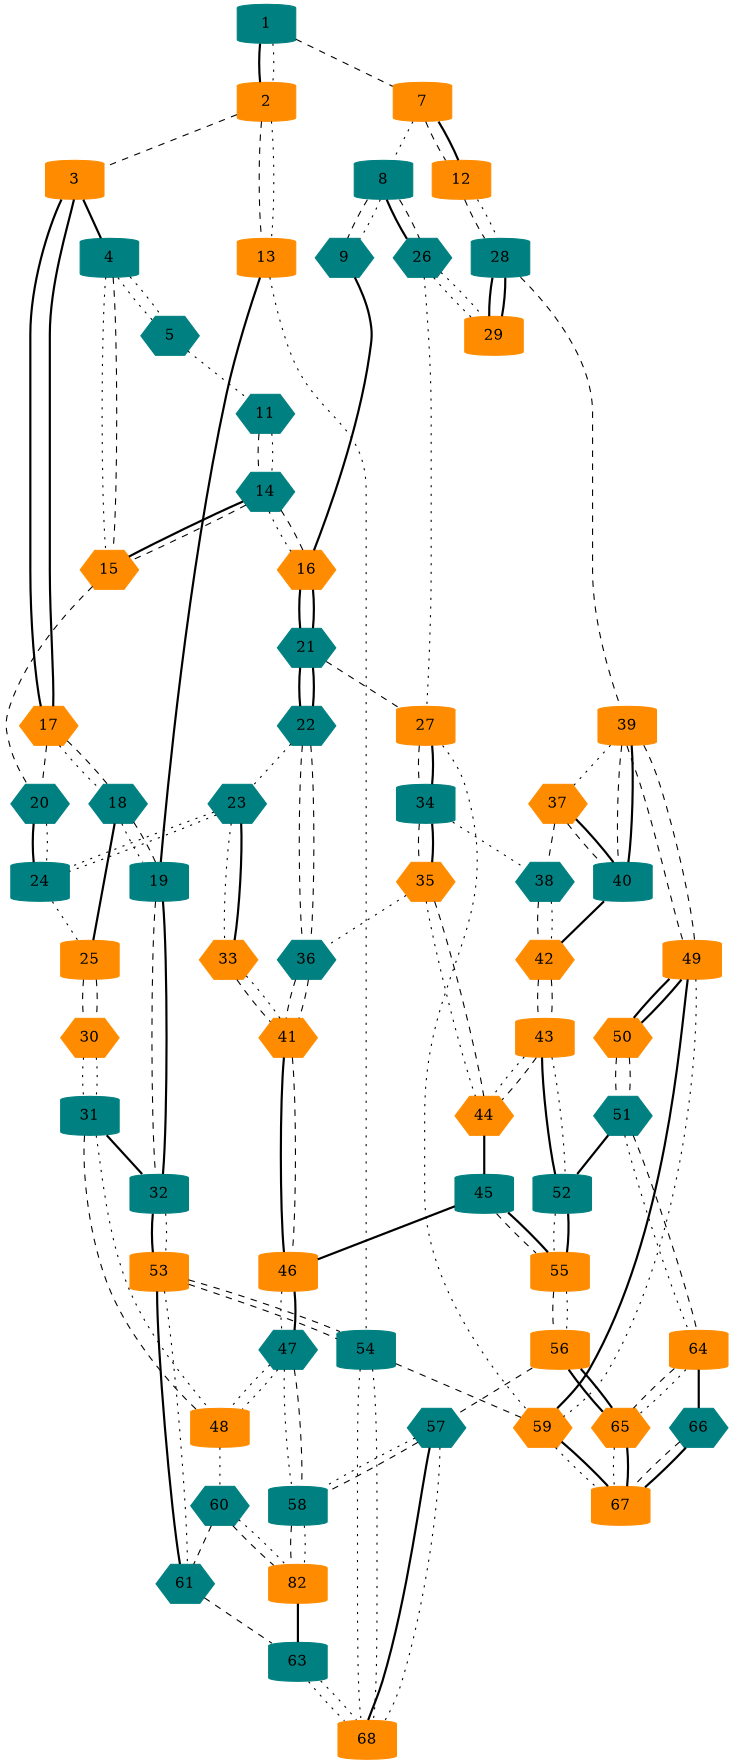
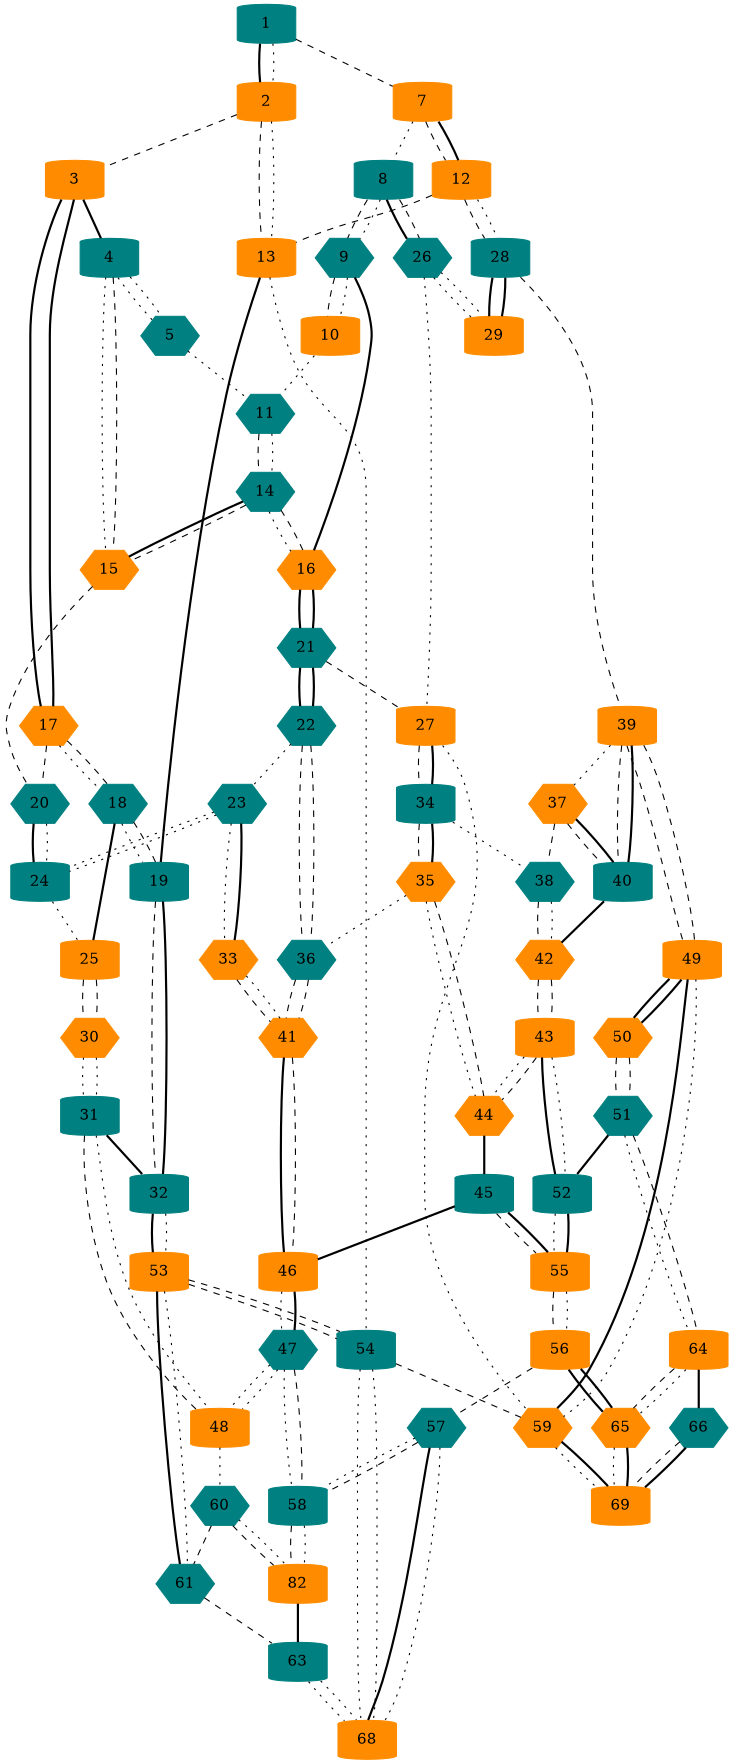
edge "12" -- "13": added
node "10": added
node "67": label "67" -> "69"
